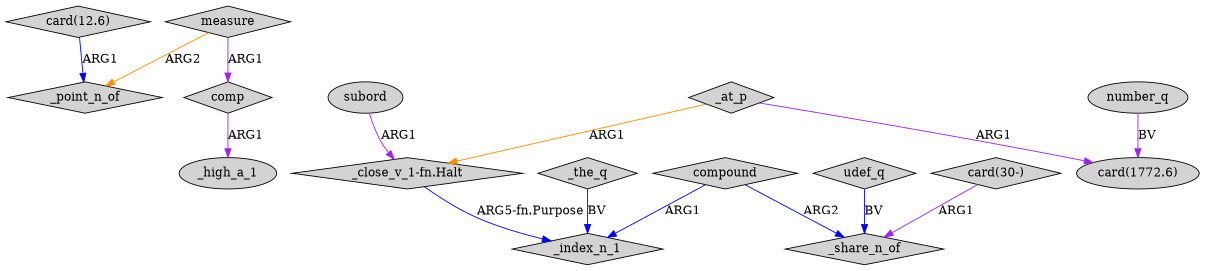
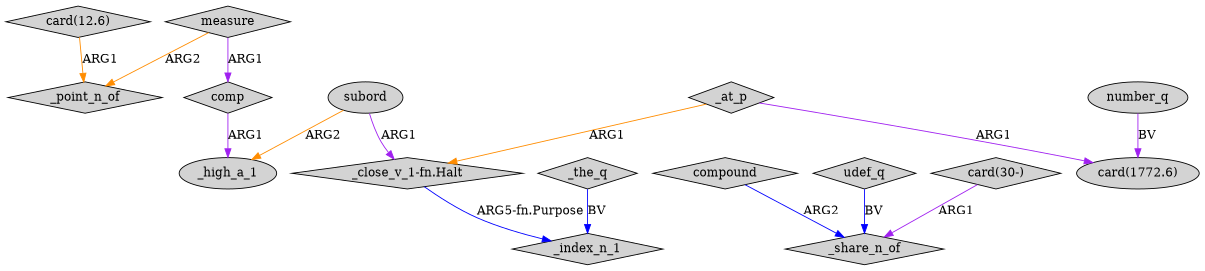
edge "card(12.6)" -> "_point_n_of": color blue -> darkorange
edge "subord" -> "_high_a_1": added, label "ARG2"
edge "compound" -> "_index_n_1": removed, label "ARG1"
